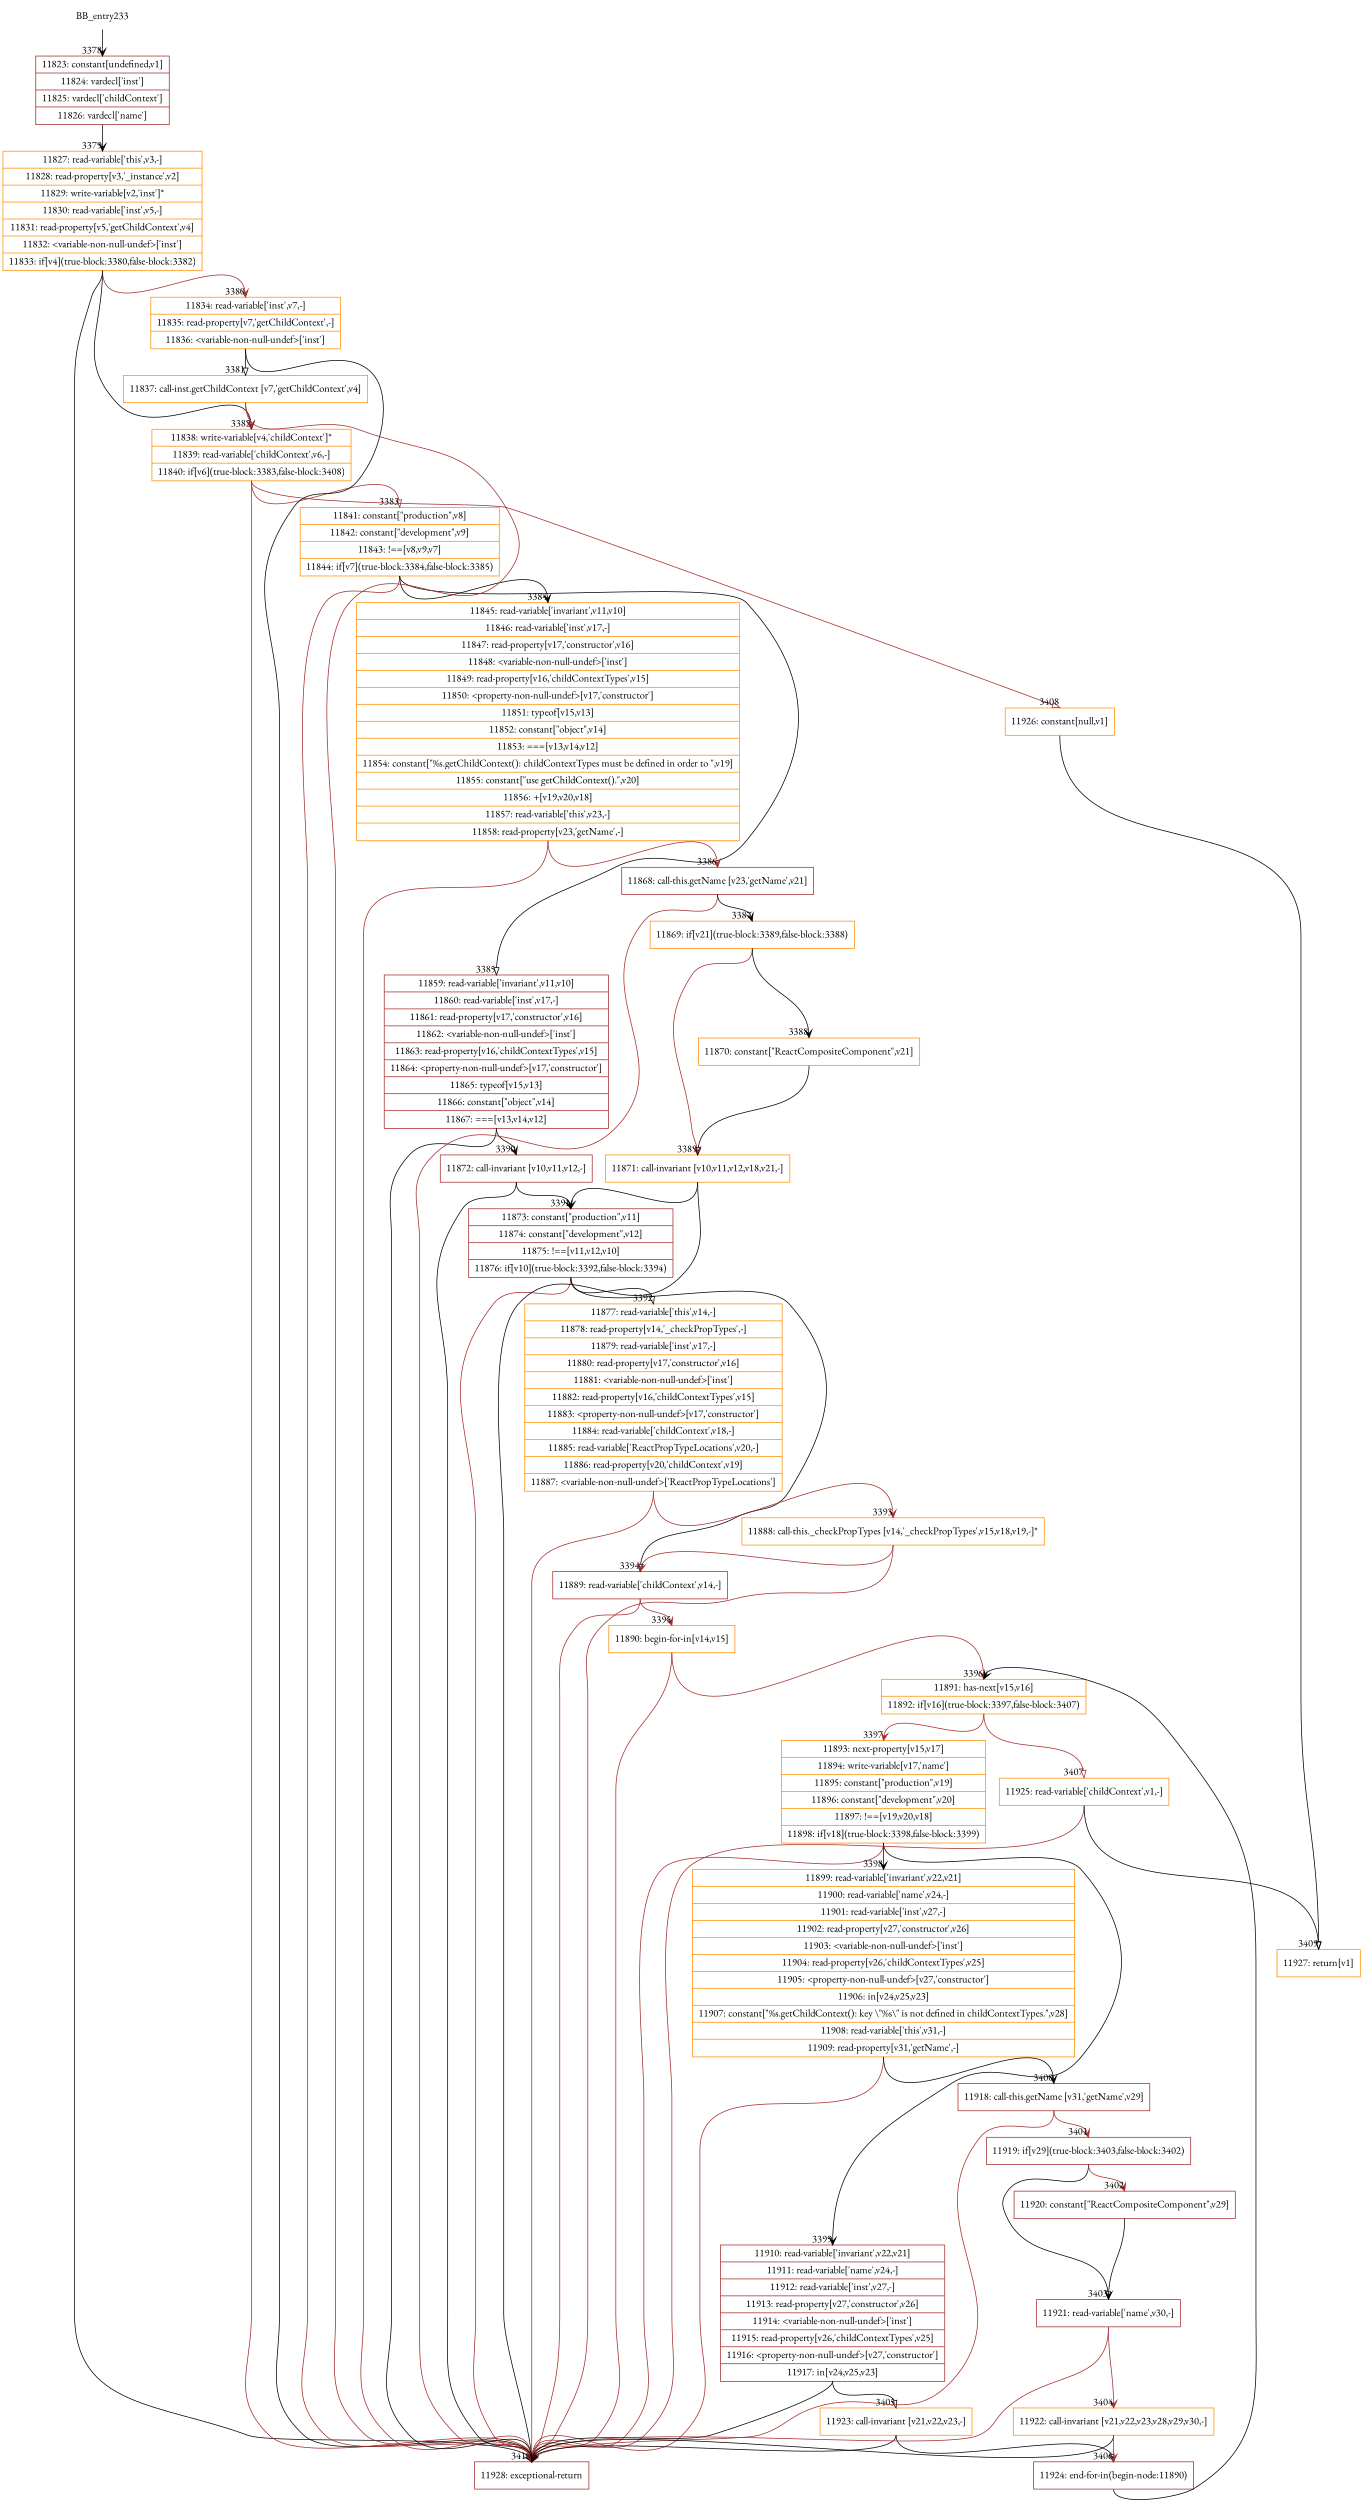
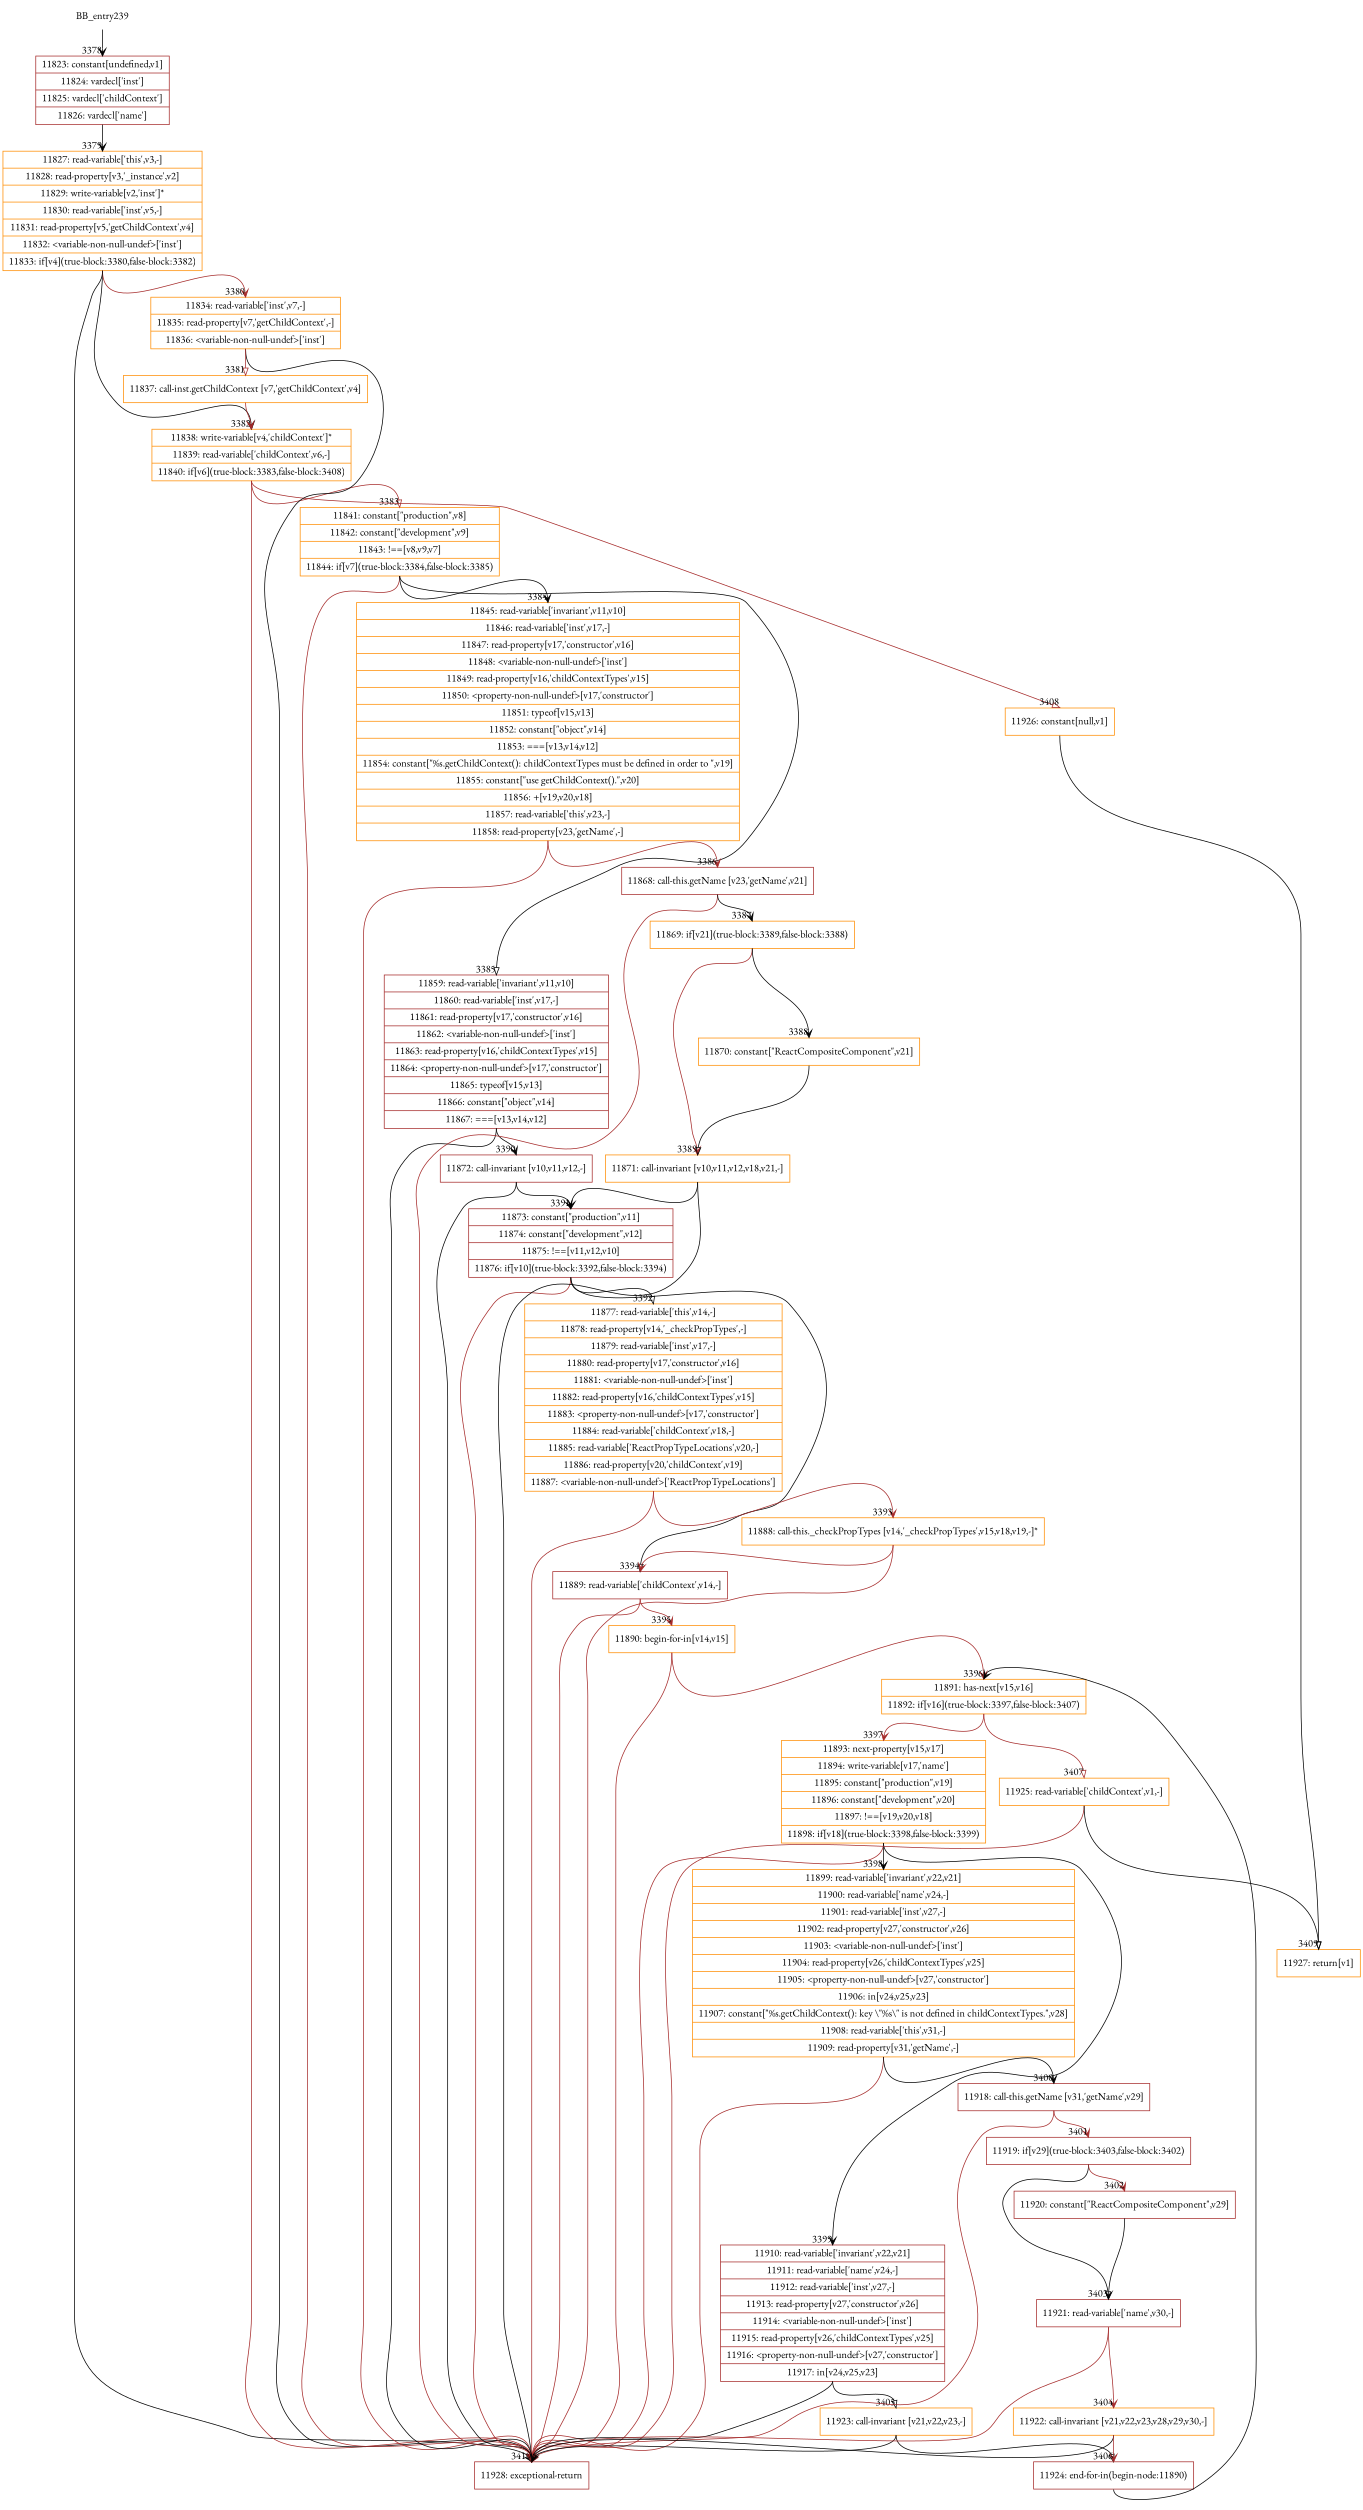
node "BB_entry233": label "BB_entry233" -> "BB_entry239"
edge "11834: read-variable['inst',v7,-]" -> "11837: call-inst.getChildContext [v7,'getChildContext',v4]": color black -> brown
edge "11837: call-inst.getChildContext [v7,'getChildContext',v4]" -> "11928: exceptional-return": removed
